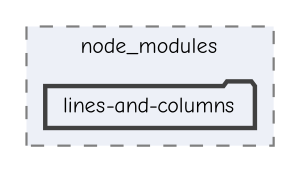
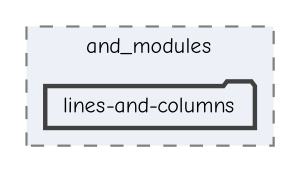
cluster "node_modules": label "node_modules" -> "and_modules"
